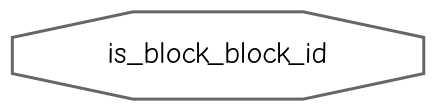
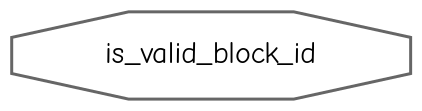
node "is_block_block_id": label "is_block_block_id" -> "is_valid_block_id"
